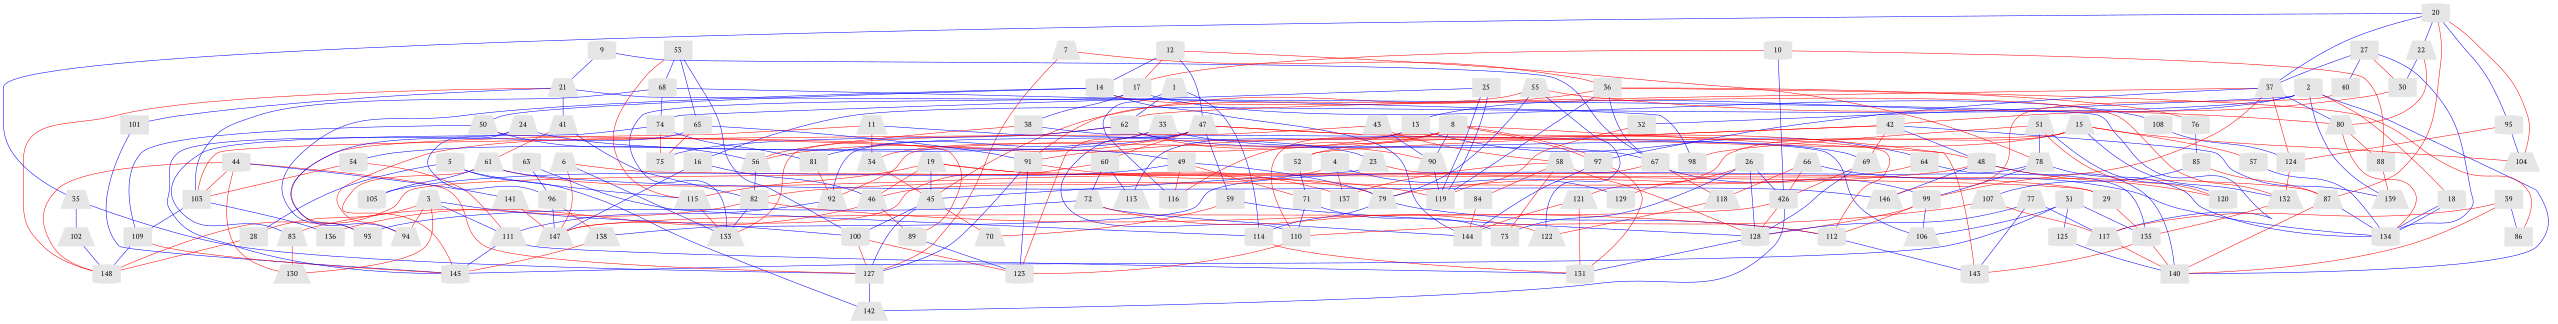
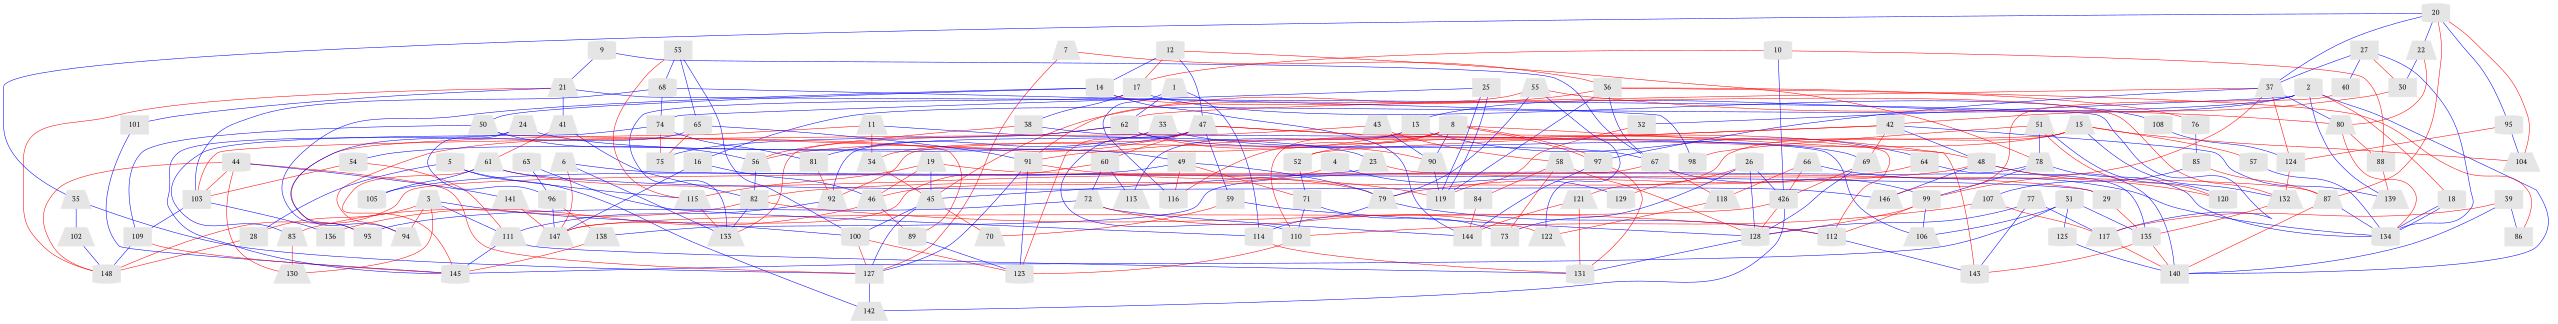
edge "6" -- "29": color red -> blue
node "137": removed
edge "39" -- "140": color red -> blue
